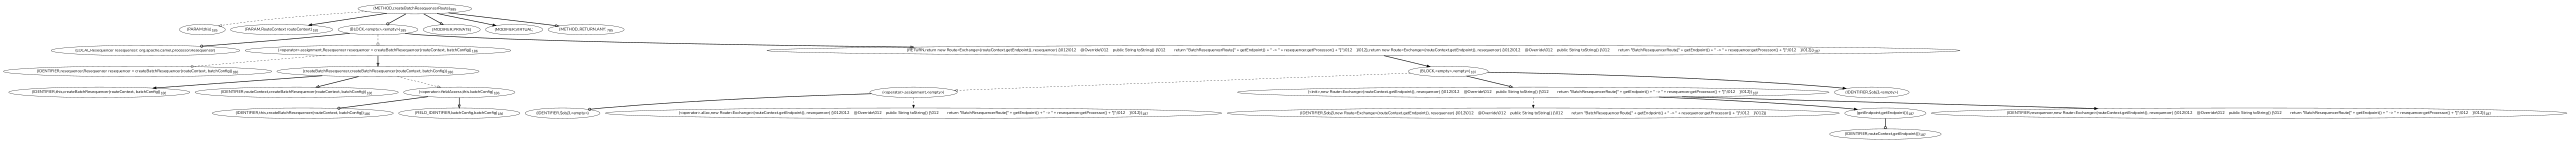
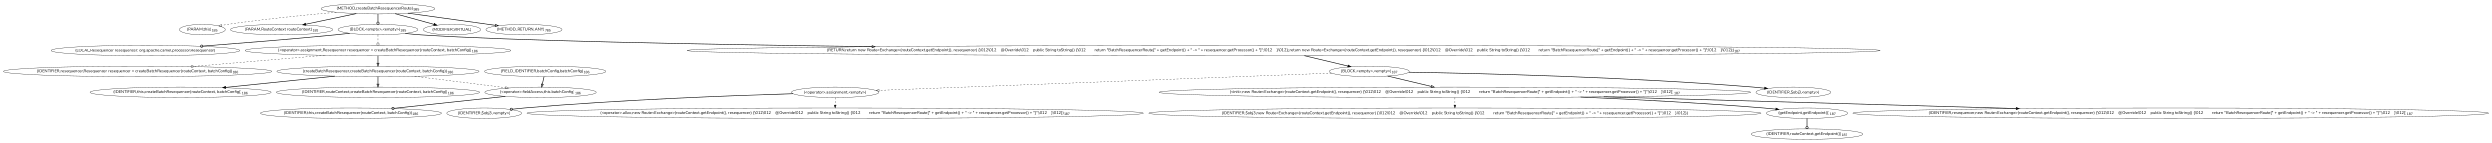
node "(MODIFIER,PRIVATE)": removed
edge "(<operator>.fieldAccess,this.batchConfig)" -> "(FIELD_IDENTIFIER,batchConfig,batchConfig)": reversed
